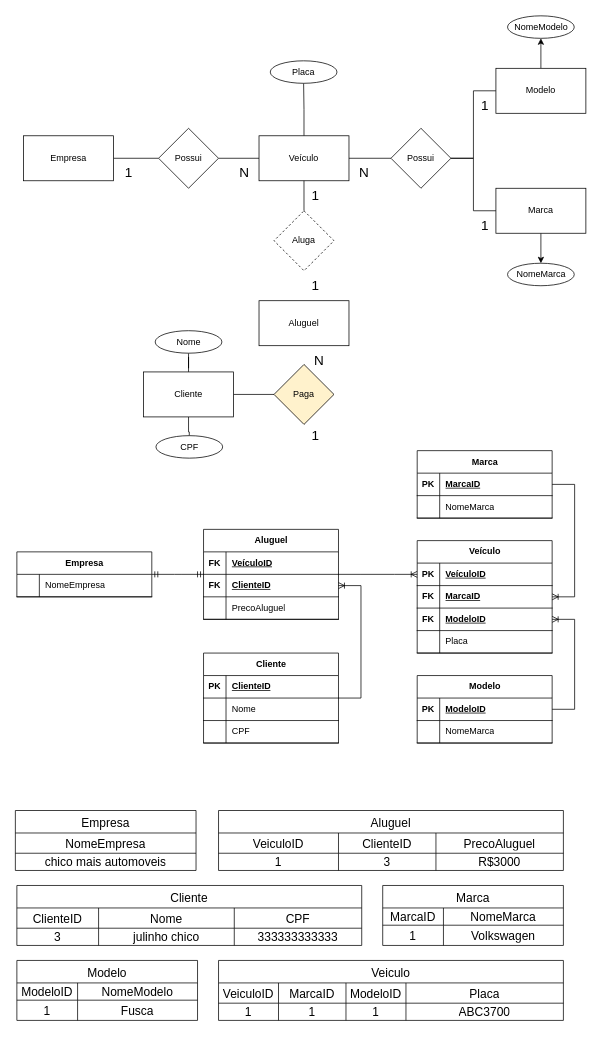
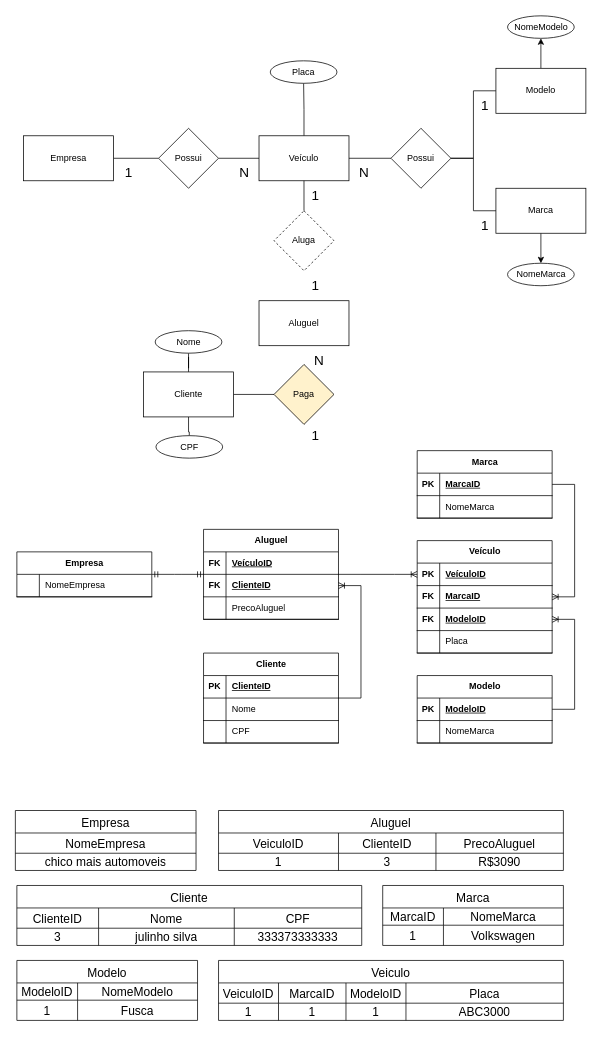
node "R$3000": label "R$3000" -> "R$3090"
node "julinho chico": label "julinho chico" -> "julinho silva"
node "333333333333": label "333333333333" -> "333373333333"
node "ABC3700": label "ABC3700" -> "ABC3000"
